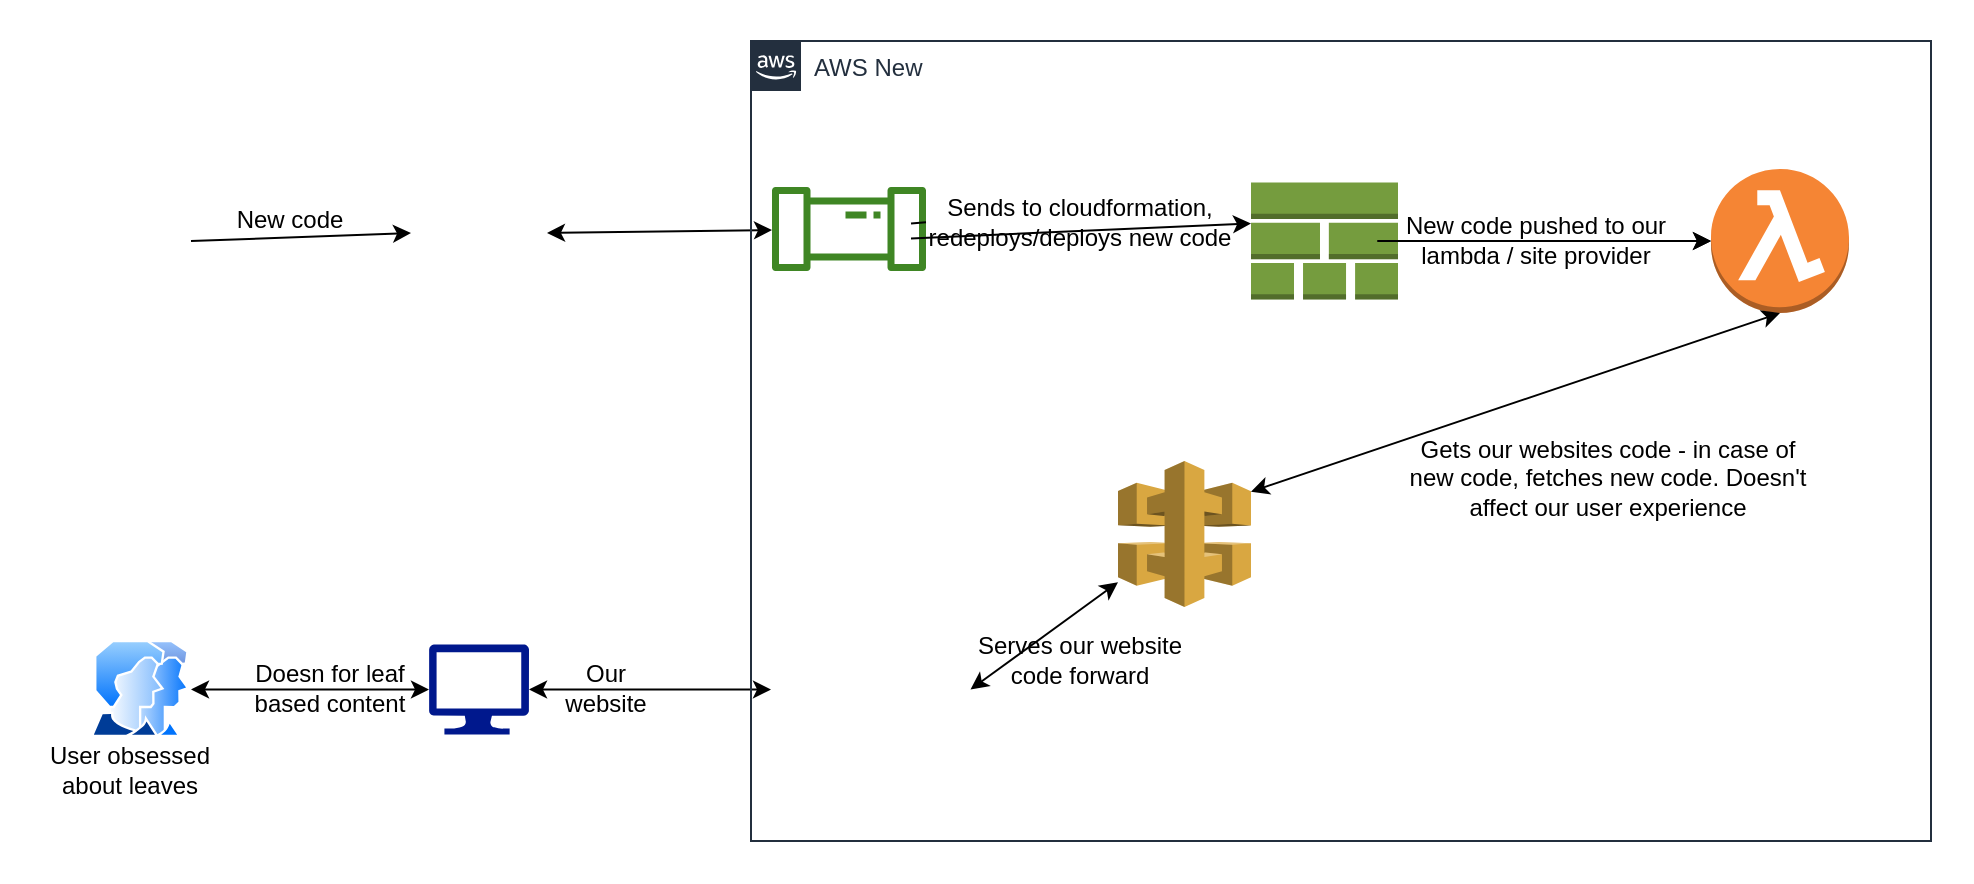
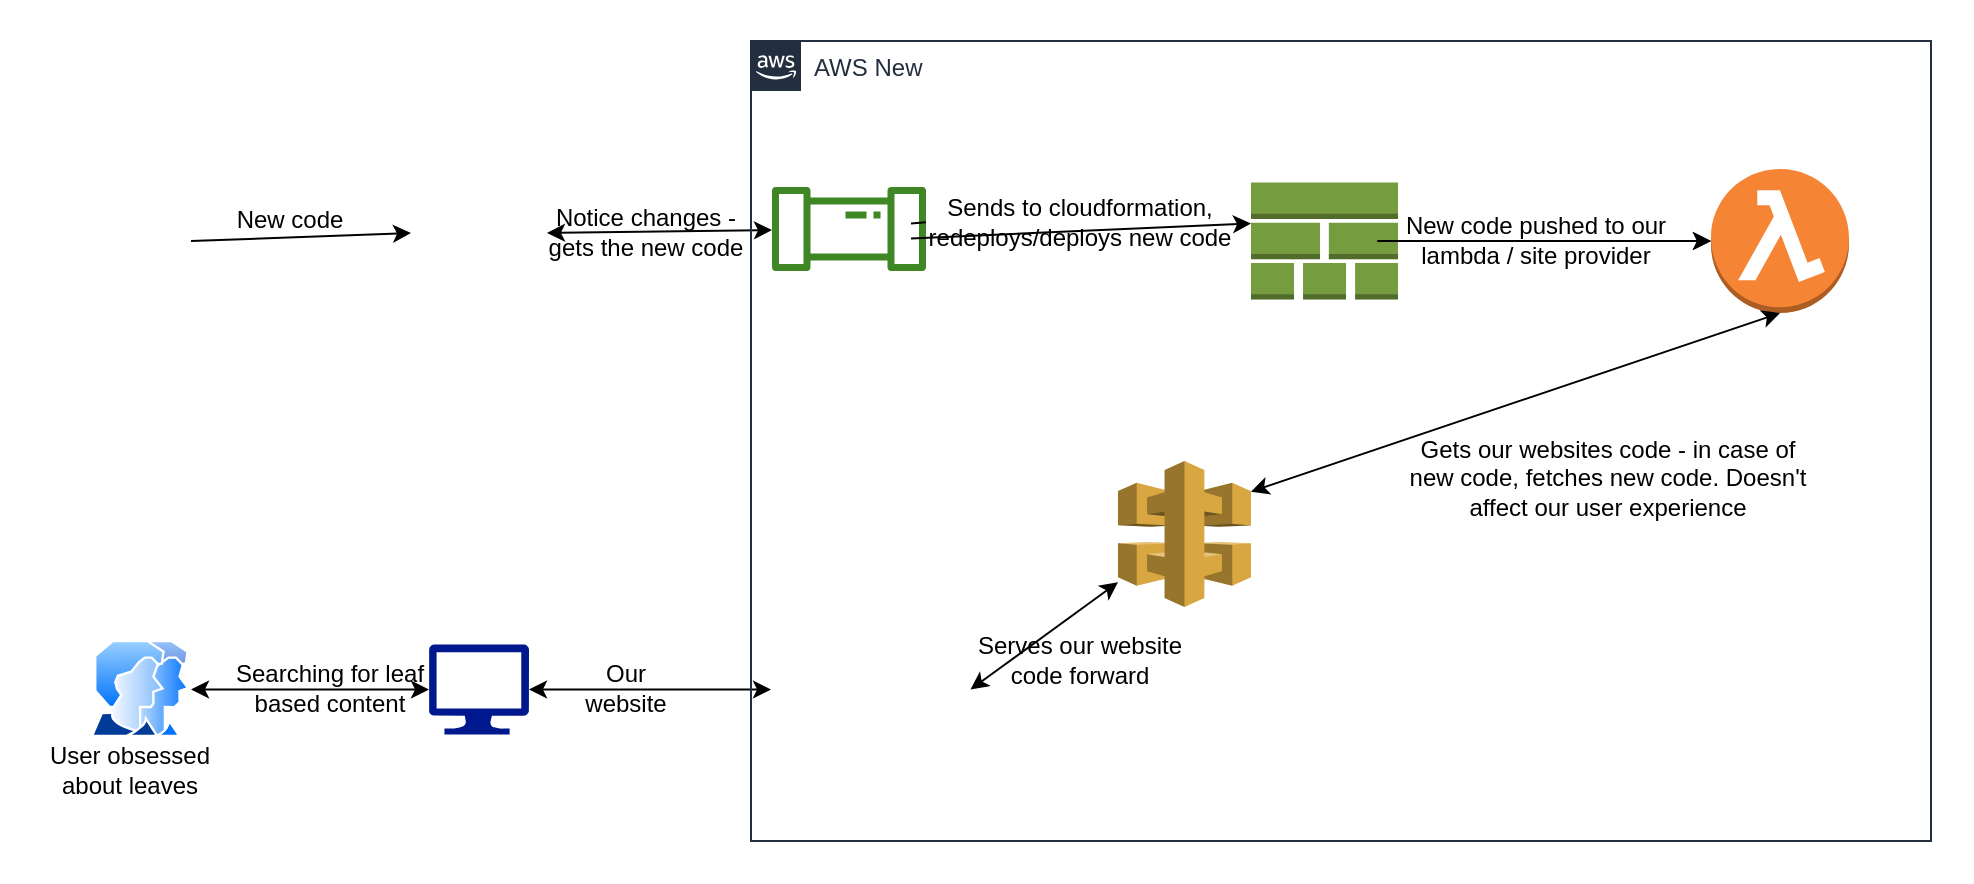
node "Notice changes - gets the new code": added
node "Doesn for leaf based content": label "Doesn for leaf based content" -> "Searching for leaf based content"
node "Our website": moved (607, 690) -> (627, 690)
